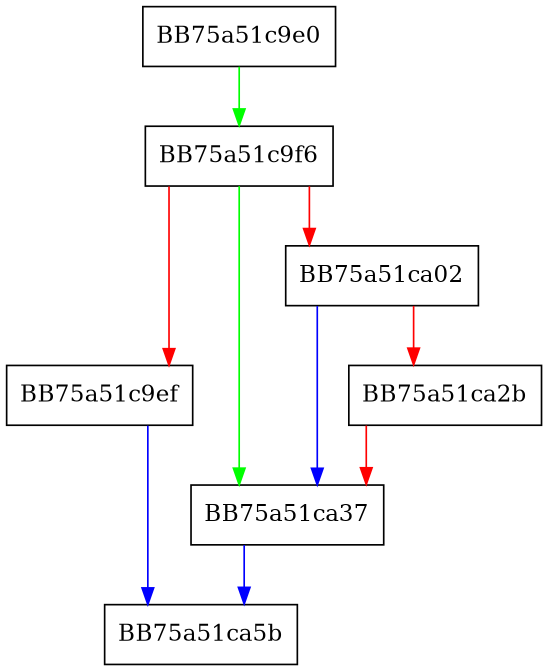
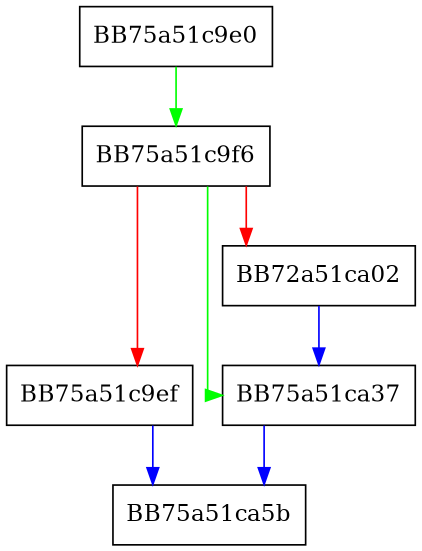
node "BB75a51ca02": label "BB75a51ca02" -> "BB72a51ca02"
node "BB75a51ca2b": removed
